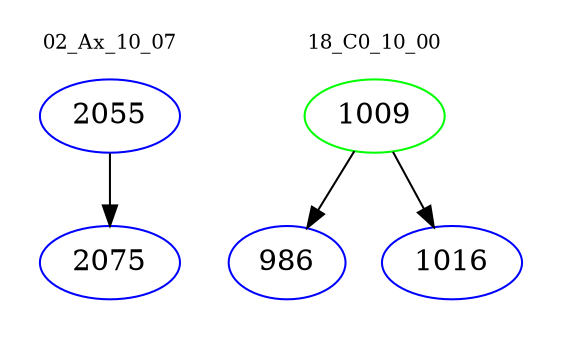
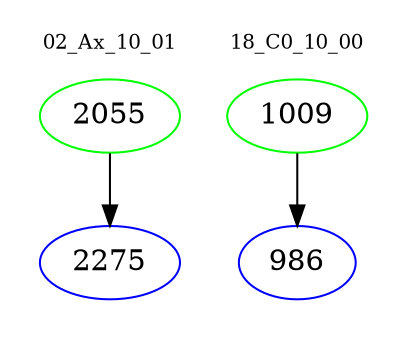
cluster "02_Ax_10_07": label "02_Ax_10_07" -> "02_Ax_10_01"
node "2055": color blue -> green
node "2075": label "2075" -> "2275"
node "1016": removed
